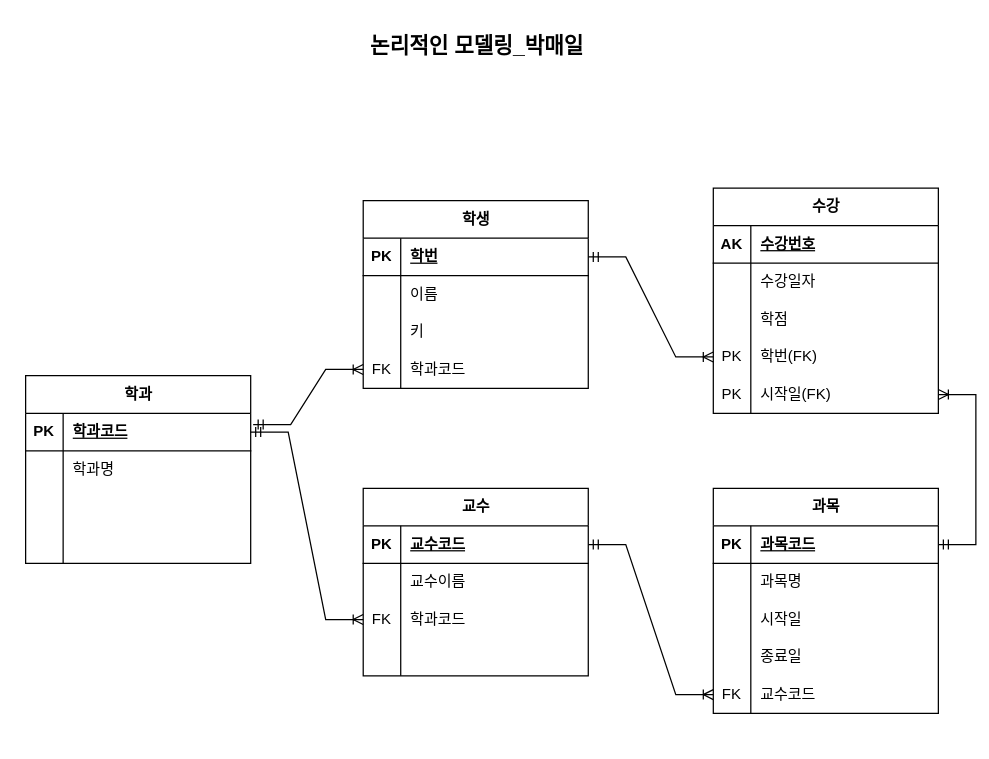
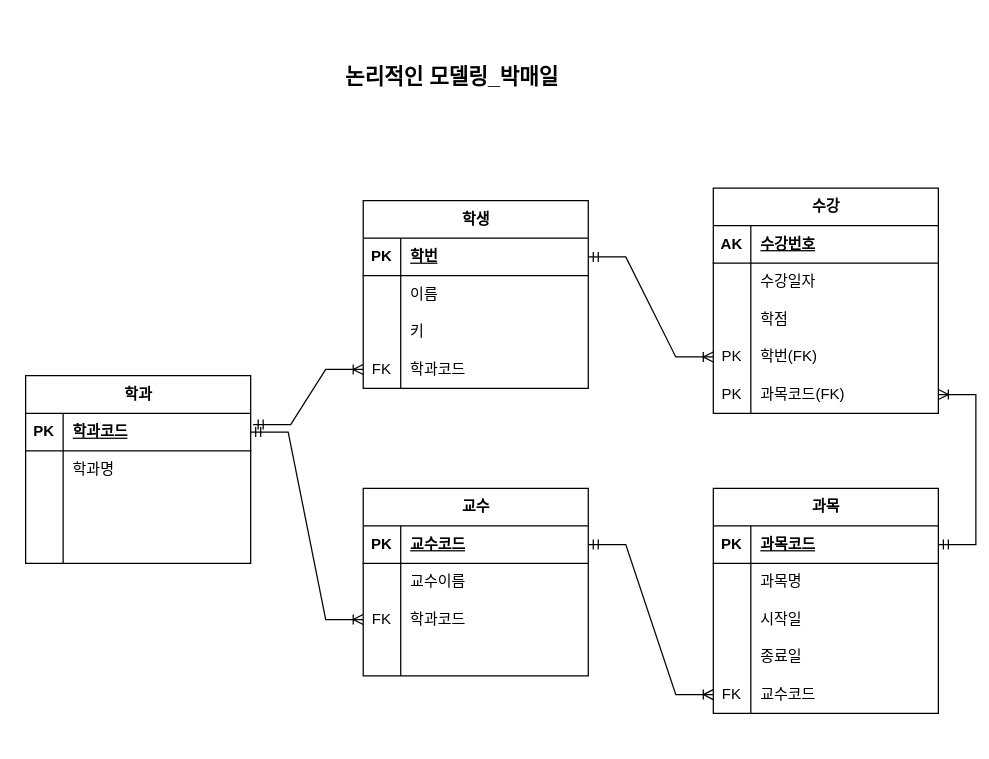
node "논리적인 모델링_박매일": moved (488, 44) -> (463, 76)
node "시작일(FK)": label "시작일(FK)" -> "과목코드(FK)"
